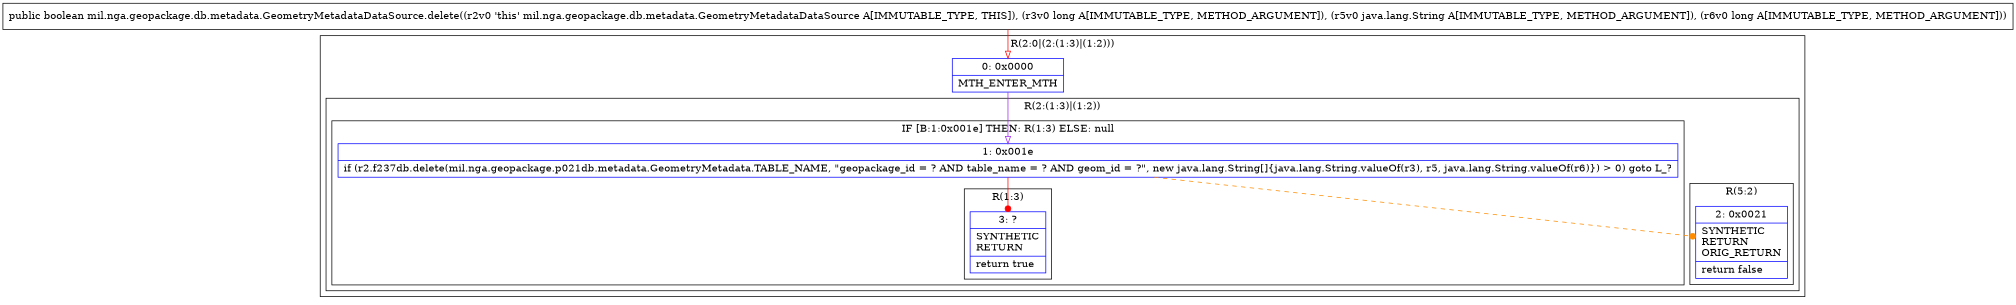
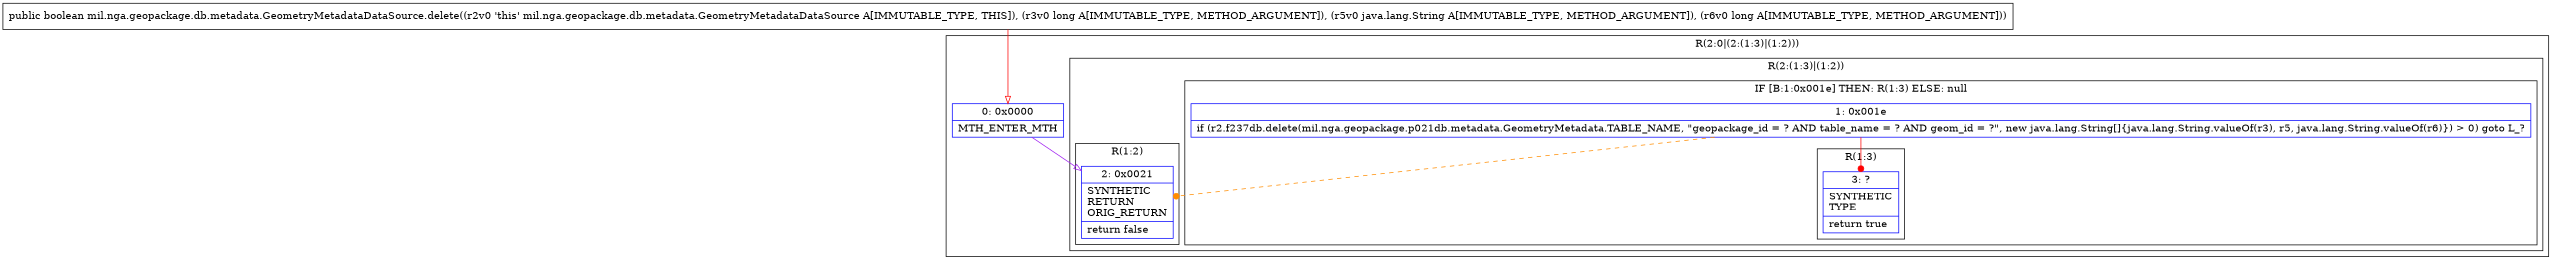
edge "0: 0x0000" -> "1: 0x001e": now "0: 0x0000" -> "2: 0x0021"
cluster "R(5:2)": label "R(5:2)" -> "R(1:2)"
node "3: ?": text "RETURN" -> "TYPE"
